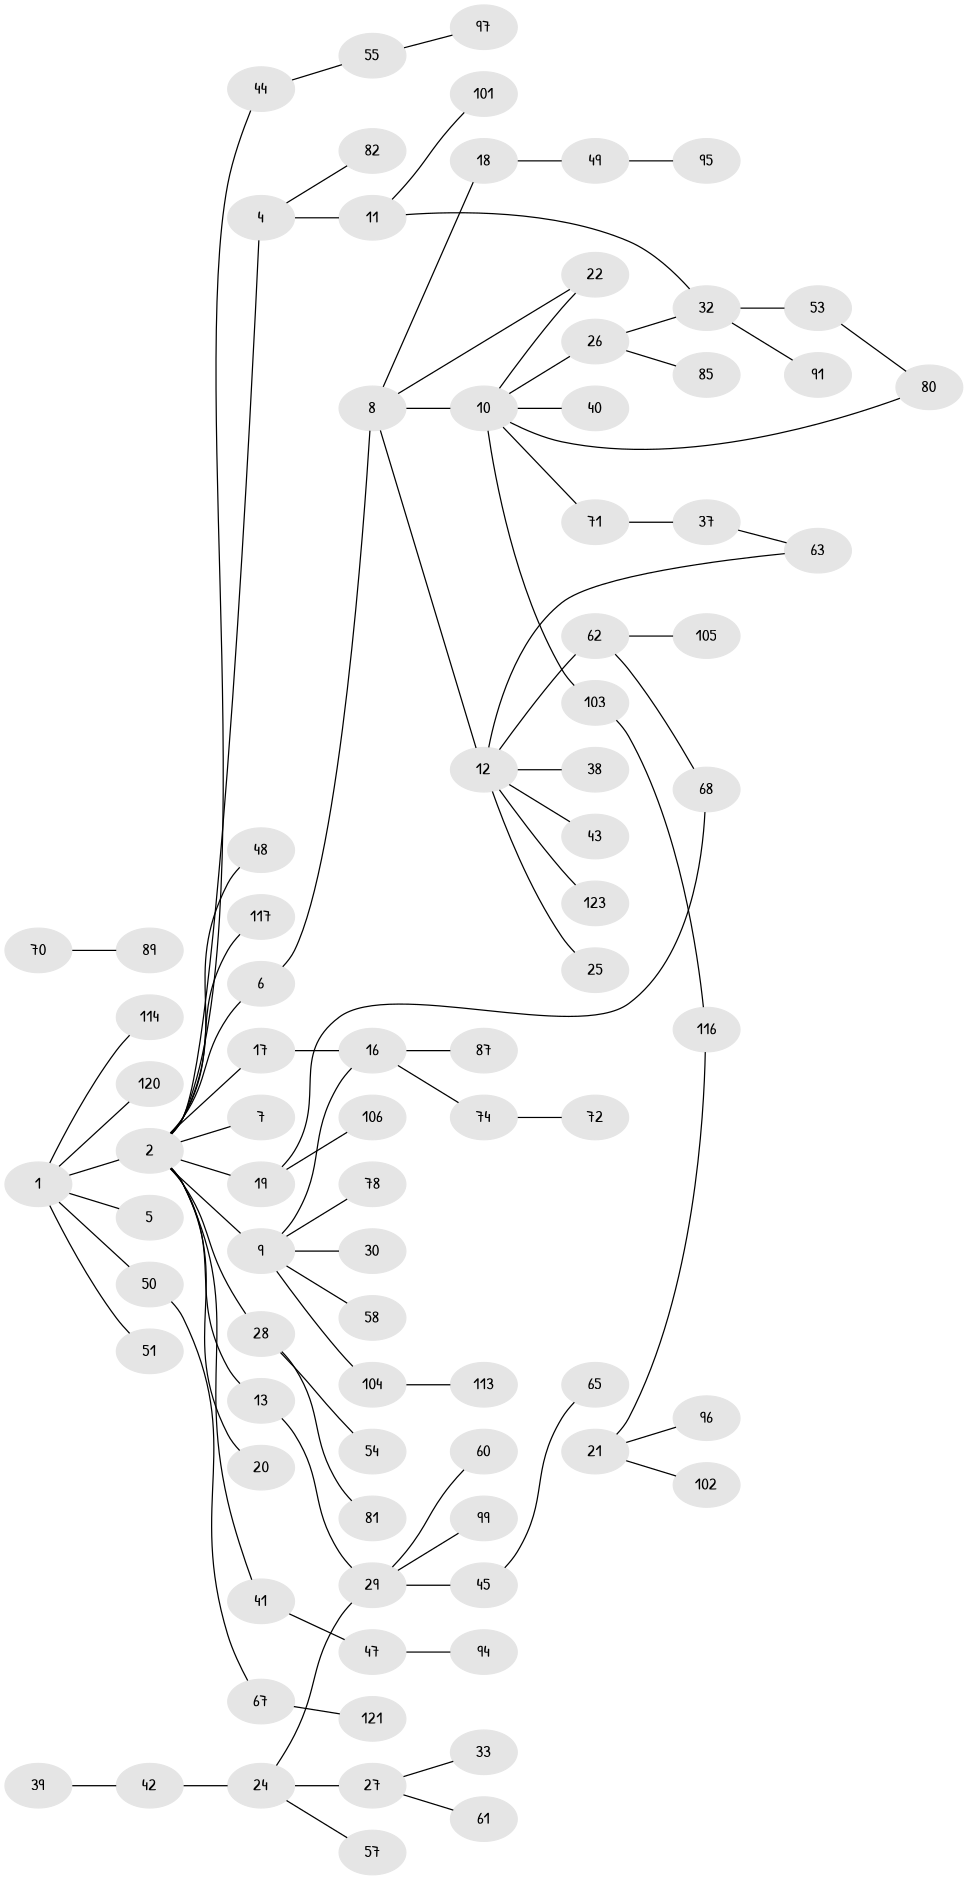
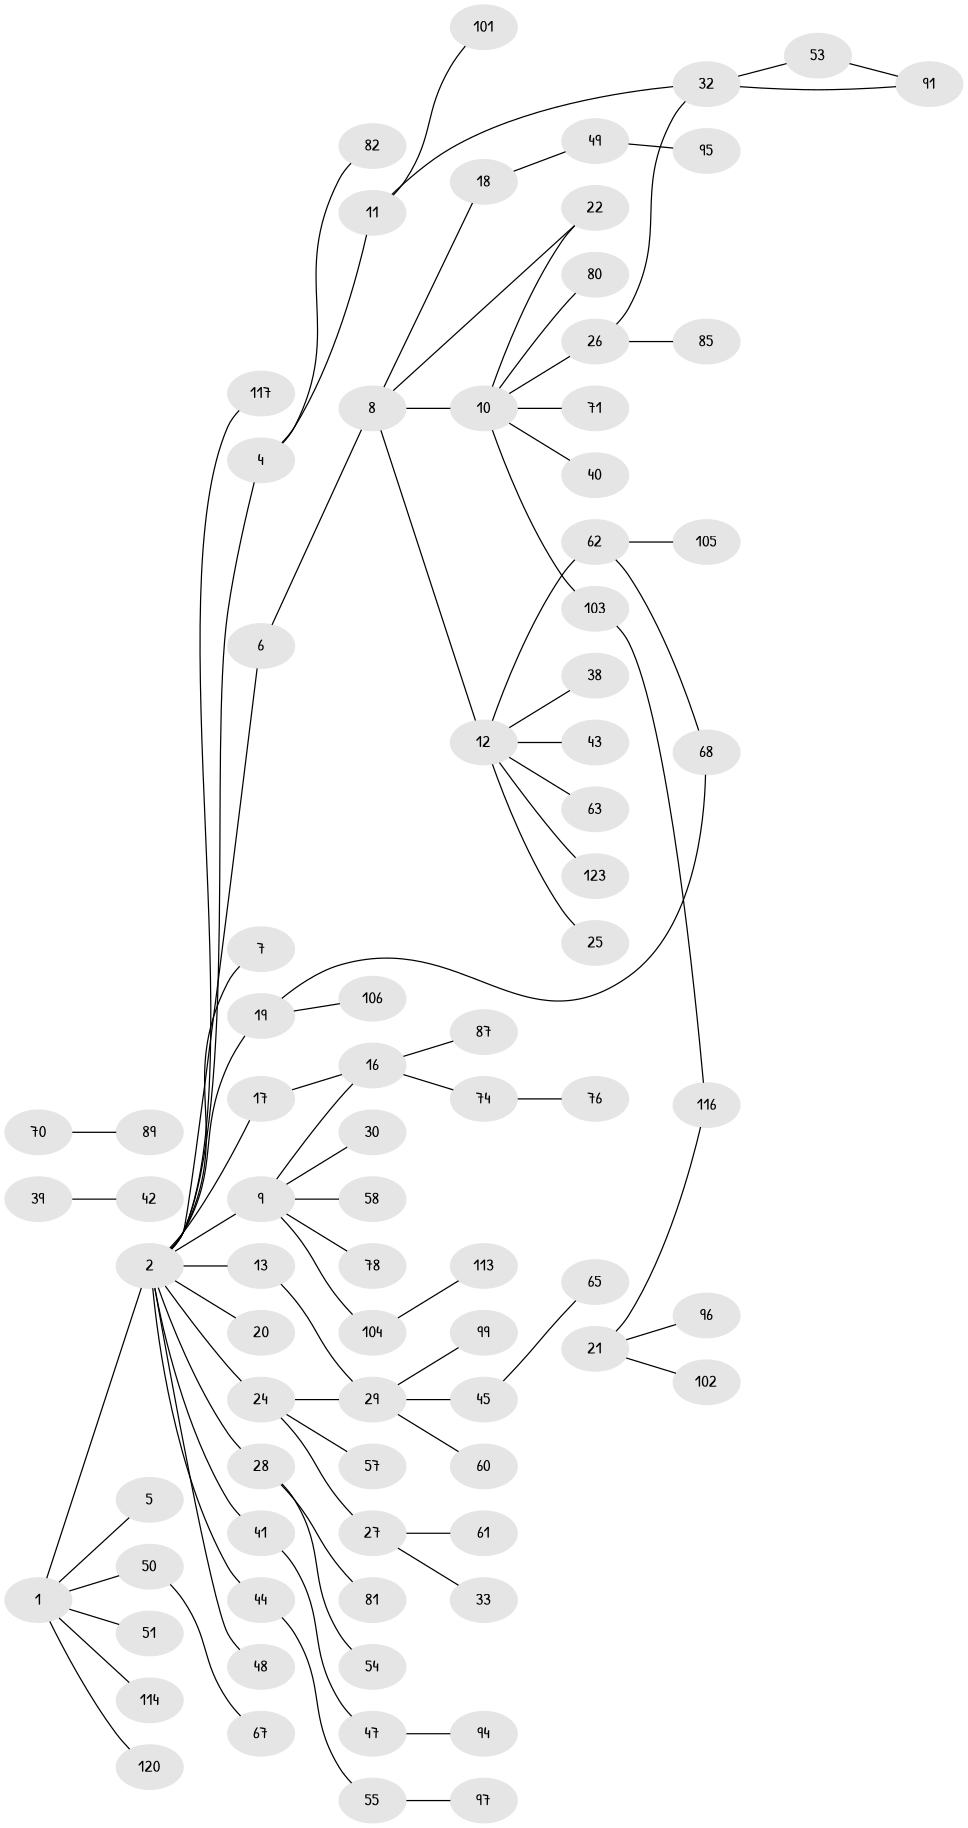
edge "53" -- "80": now "53" -- "91"
node "37": removed
node "72": label "72" -> "76"
node "121": removed
edge "42" -- "24": now "2" -- "24"
